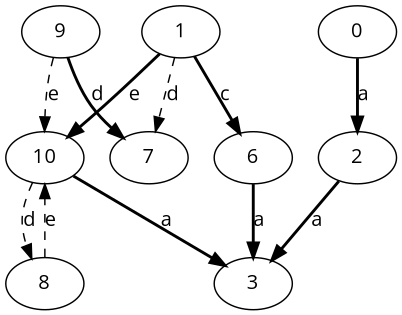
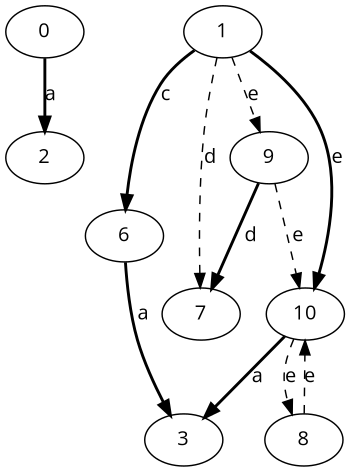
edge "1" -> "9": added, label "e"
edge "2" -> "3": removed, label "a"
edge "10" -> "8": label "d" -> "e"
